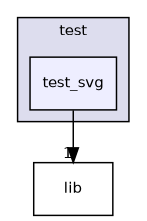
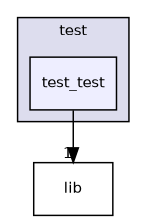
node "test_svg": label "test_svg" -> "test_test"
